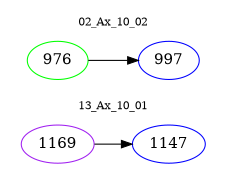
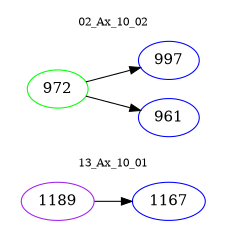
node "976": label "976" -> "972"
node "961": added
node "1169": label "1169" -> "1189"
node "1147": label "1147" -> "1167"
